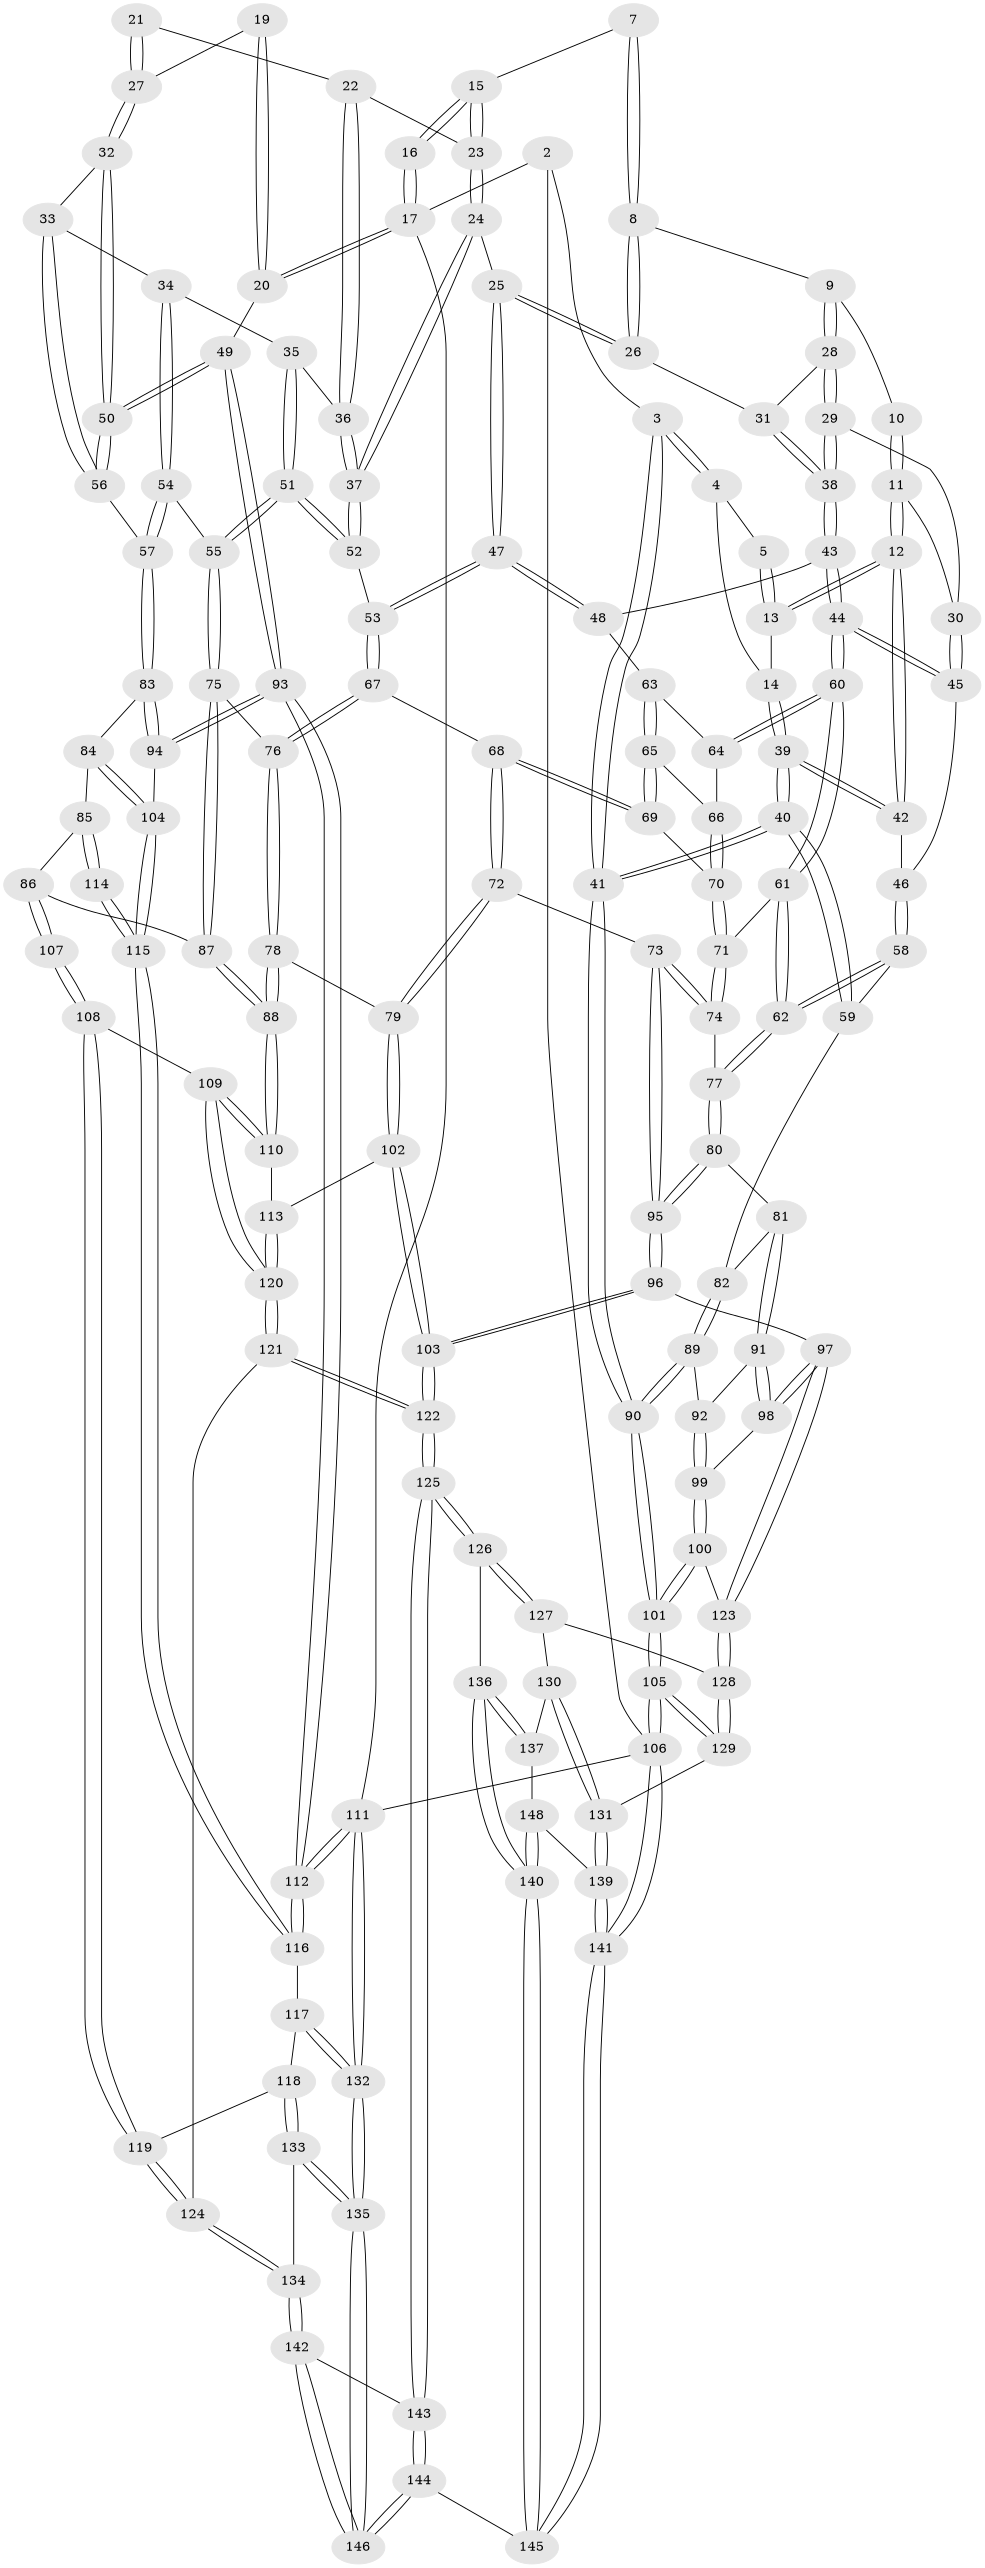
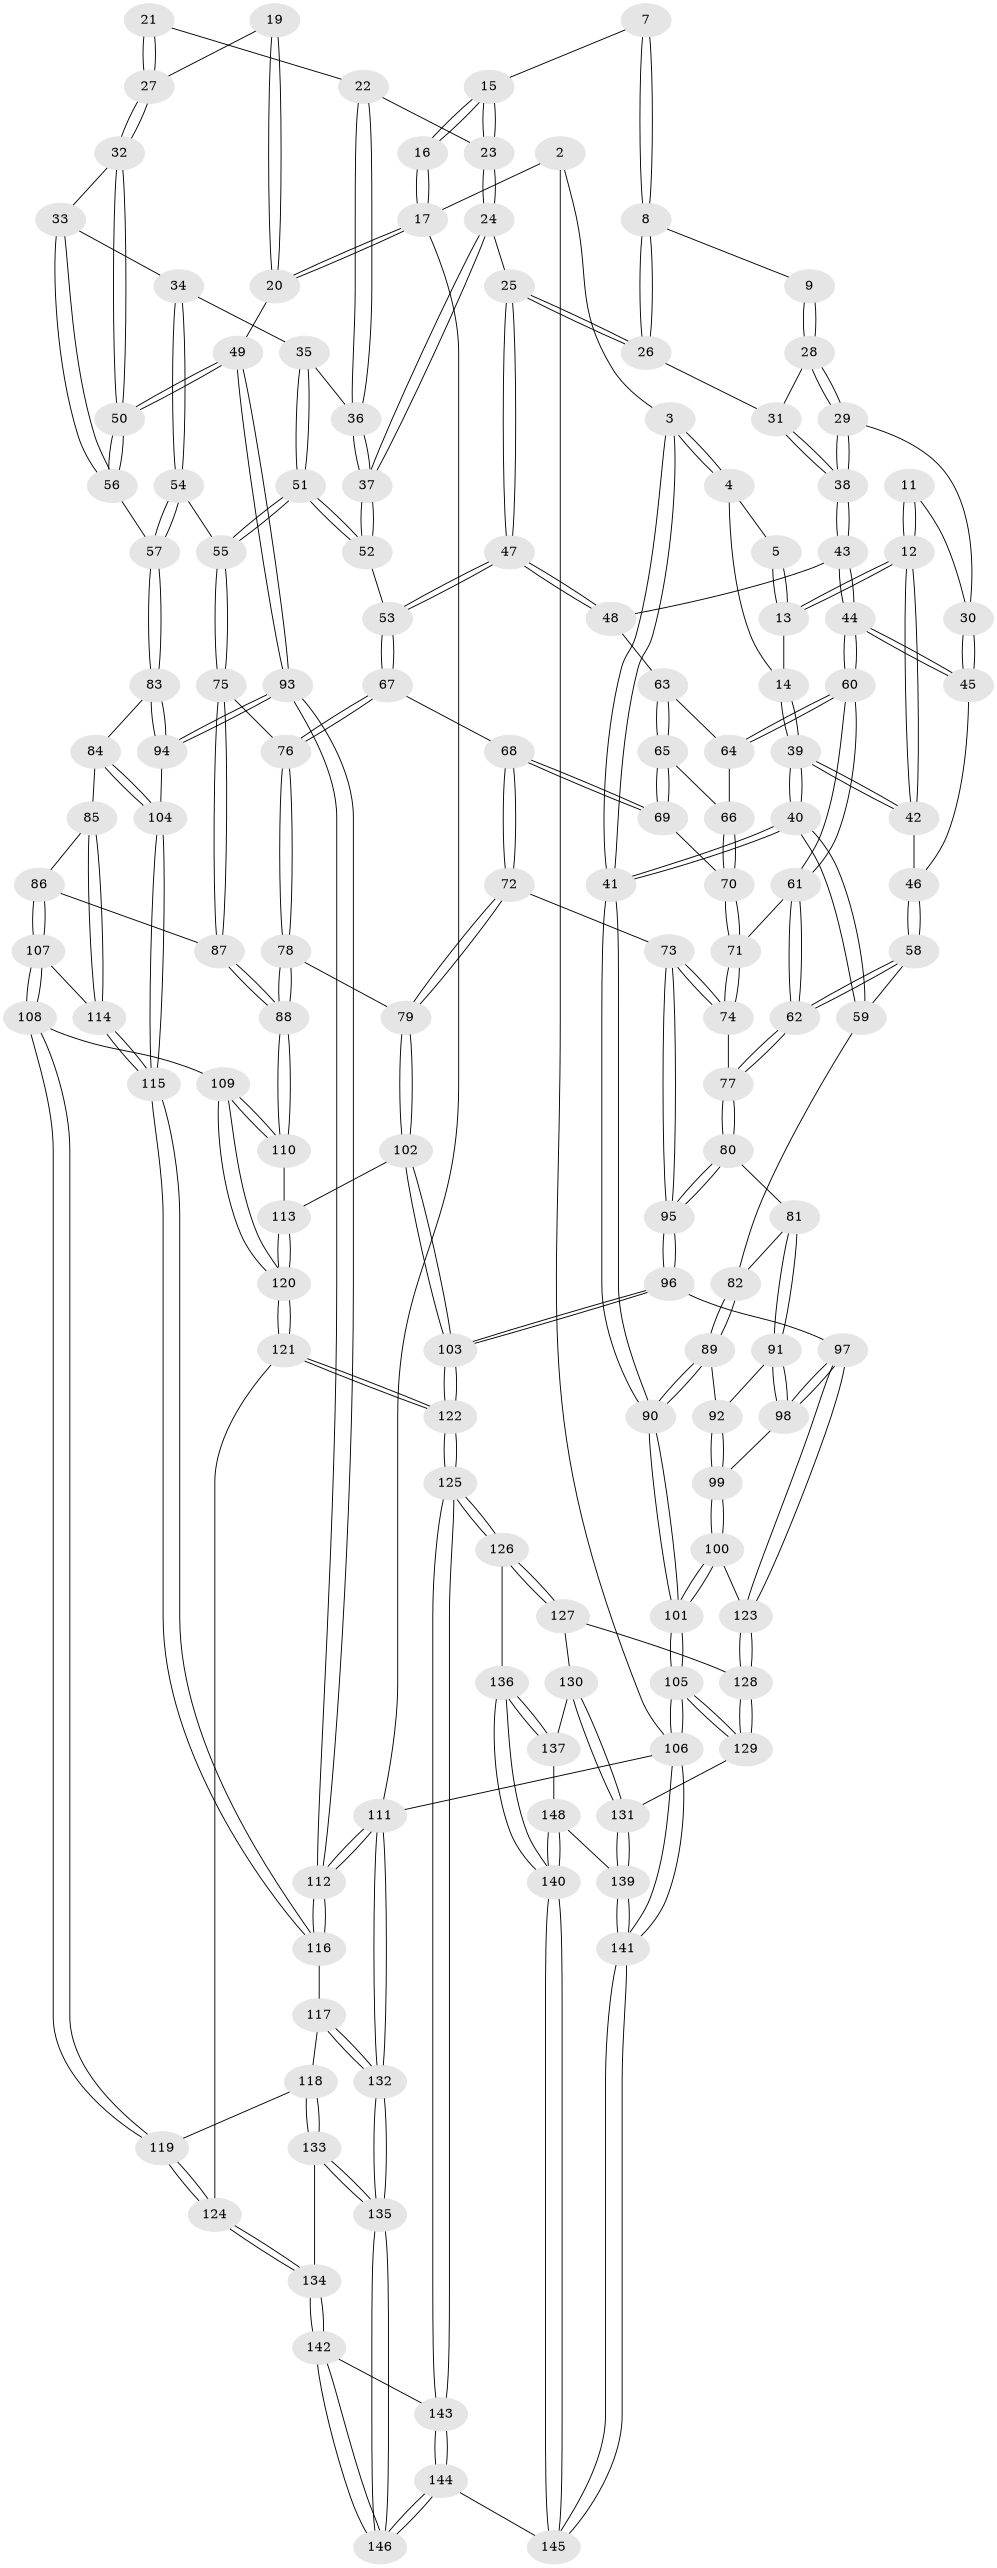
node "10": removed
edge "107" -- "114": added
